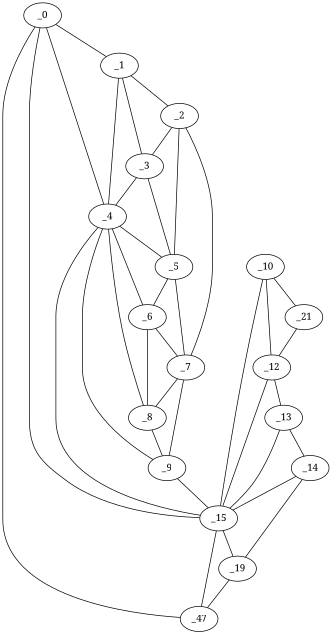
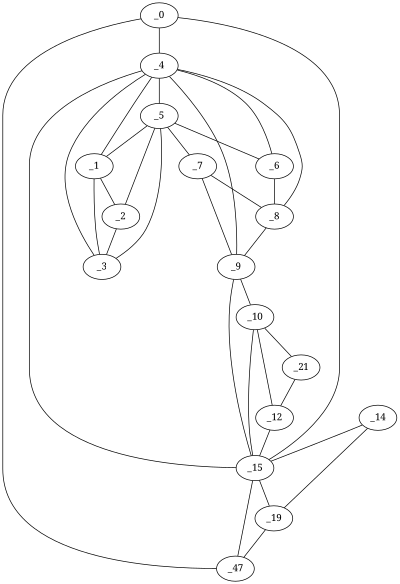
edge "_0" -- "_1": now "_5" -- "_1"
edge "_2" -- "_7": removed
edge "_9" -- "_10": added
edge "_6" -- "_7": removed
node "_13": removed
